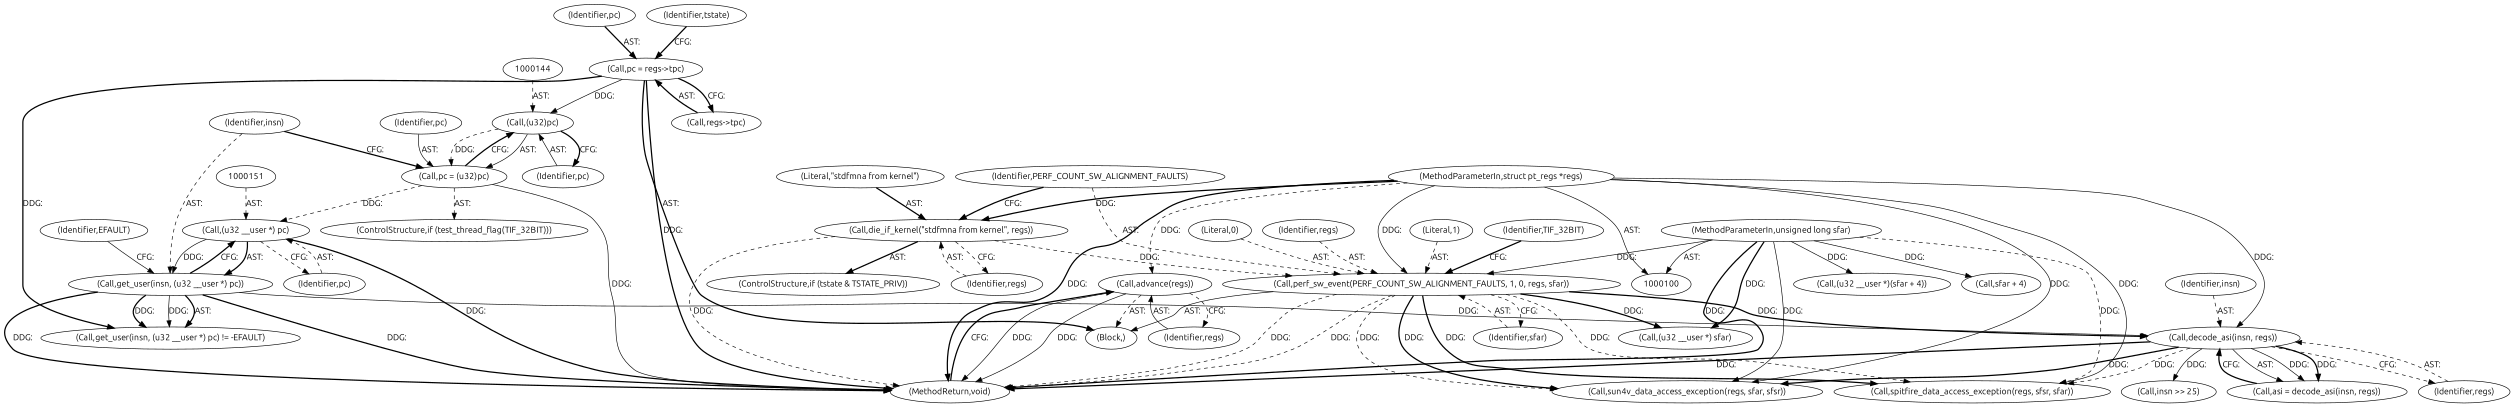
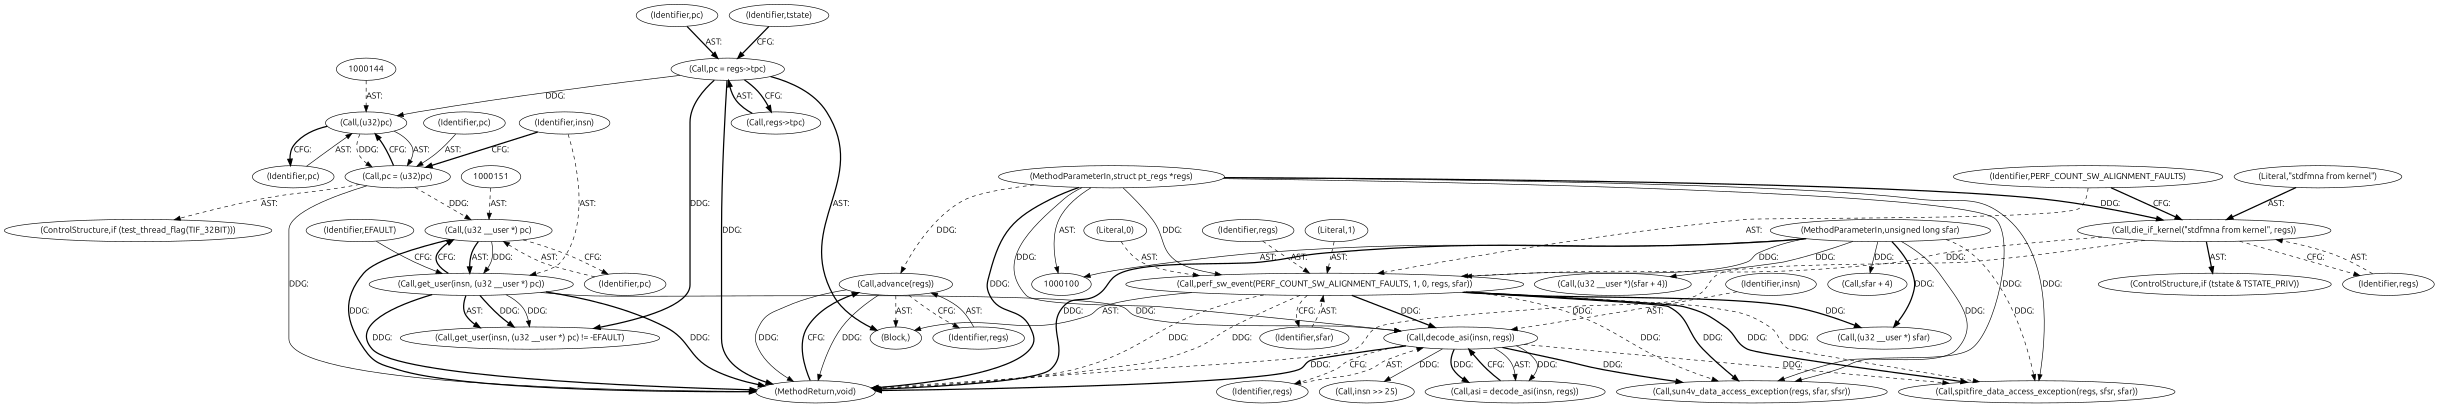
node "(Identifier,TIF_32BIT)": removed
